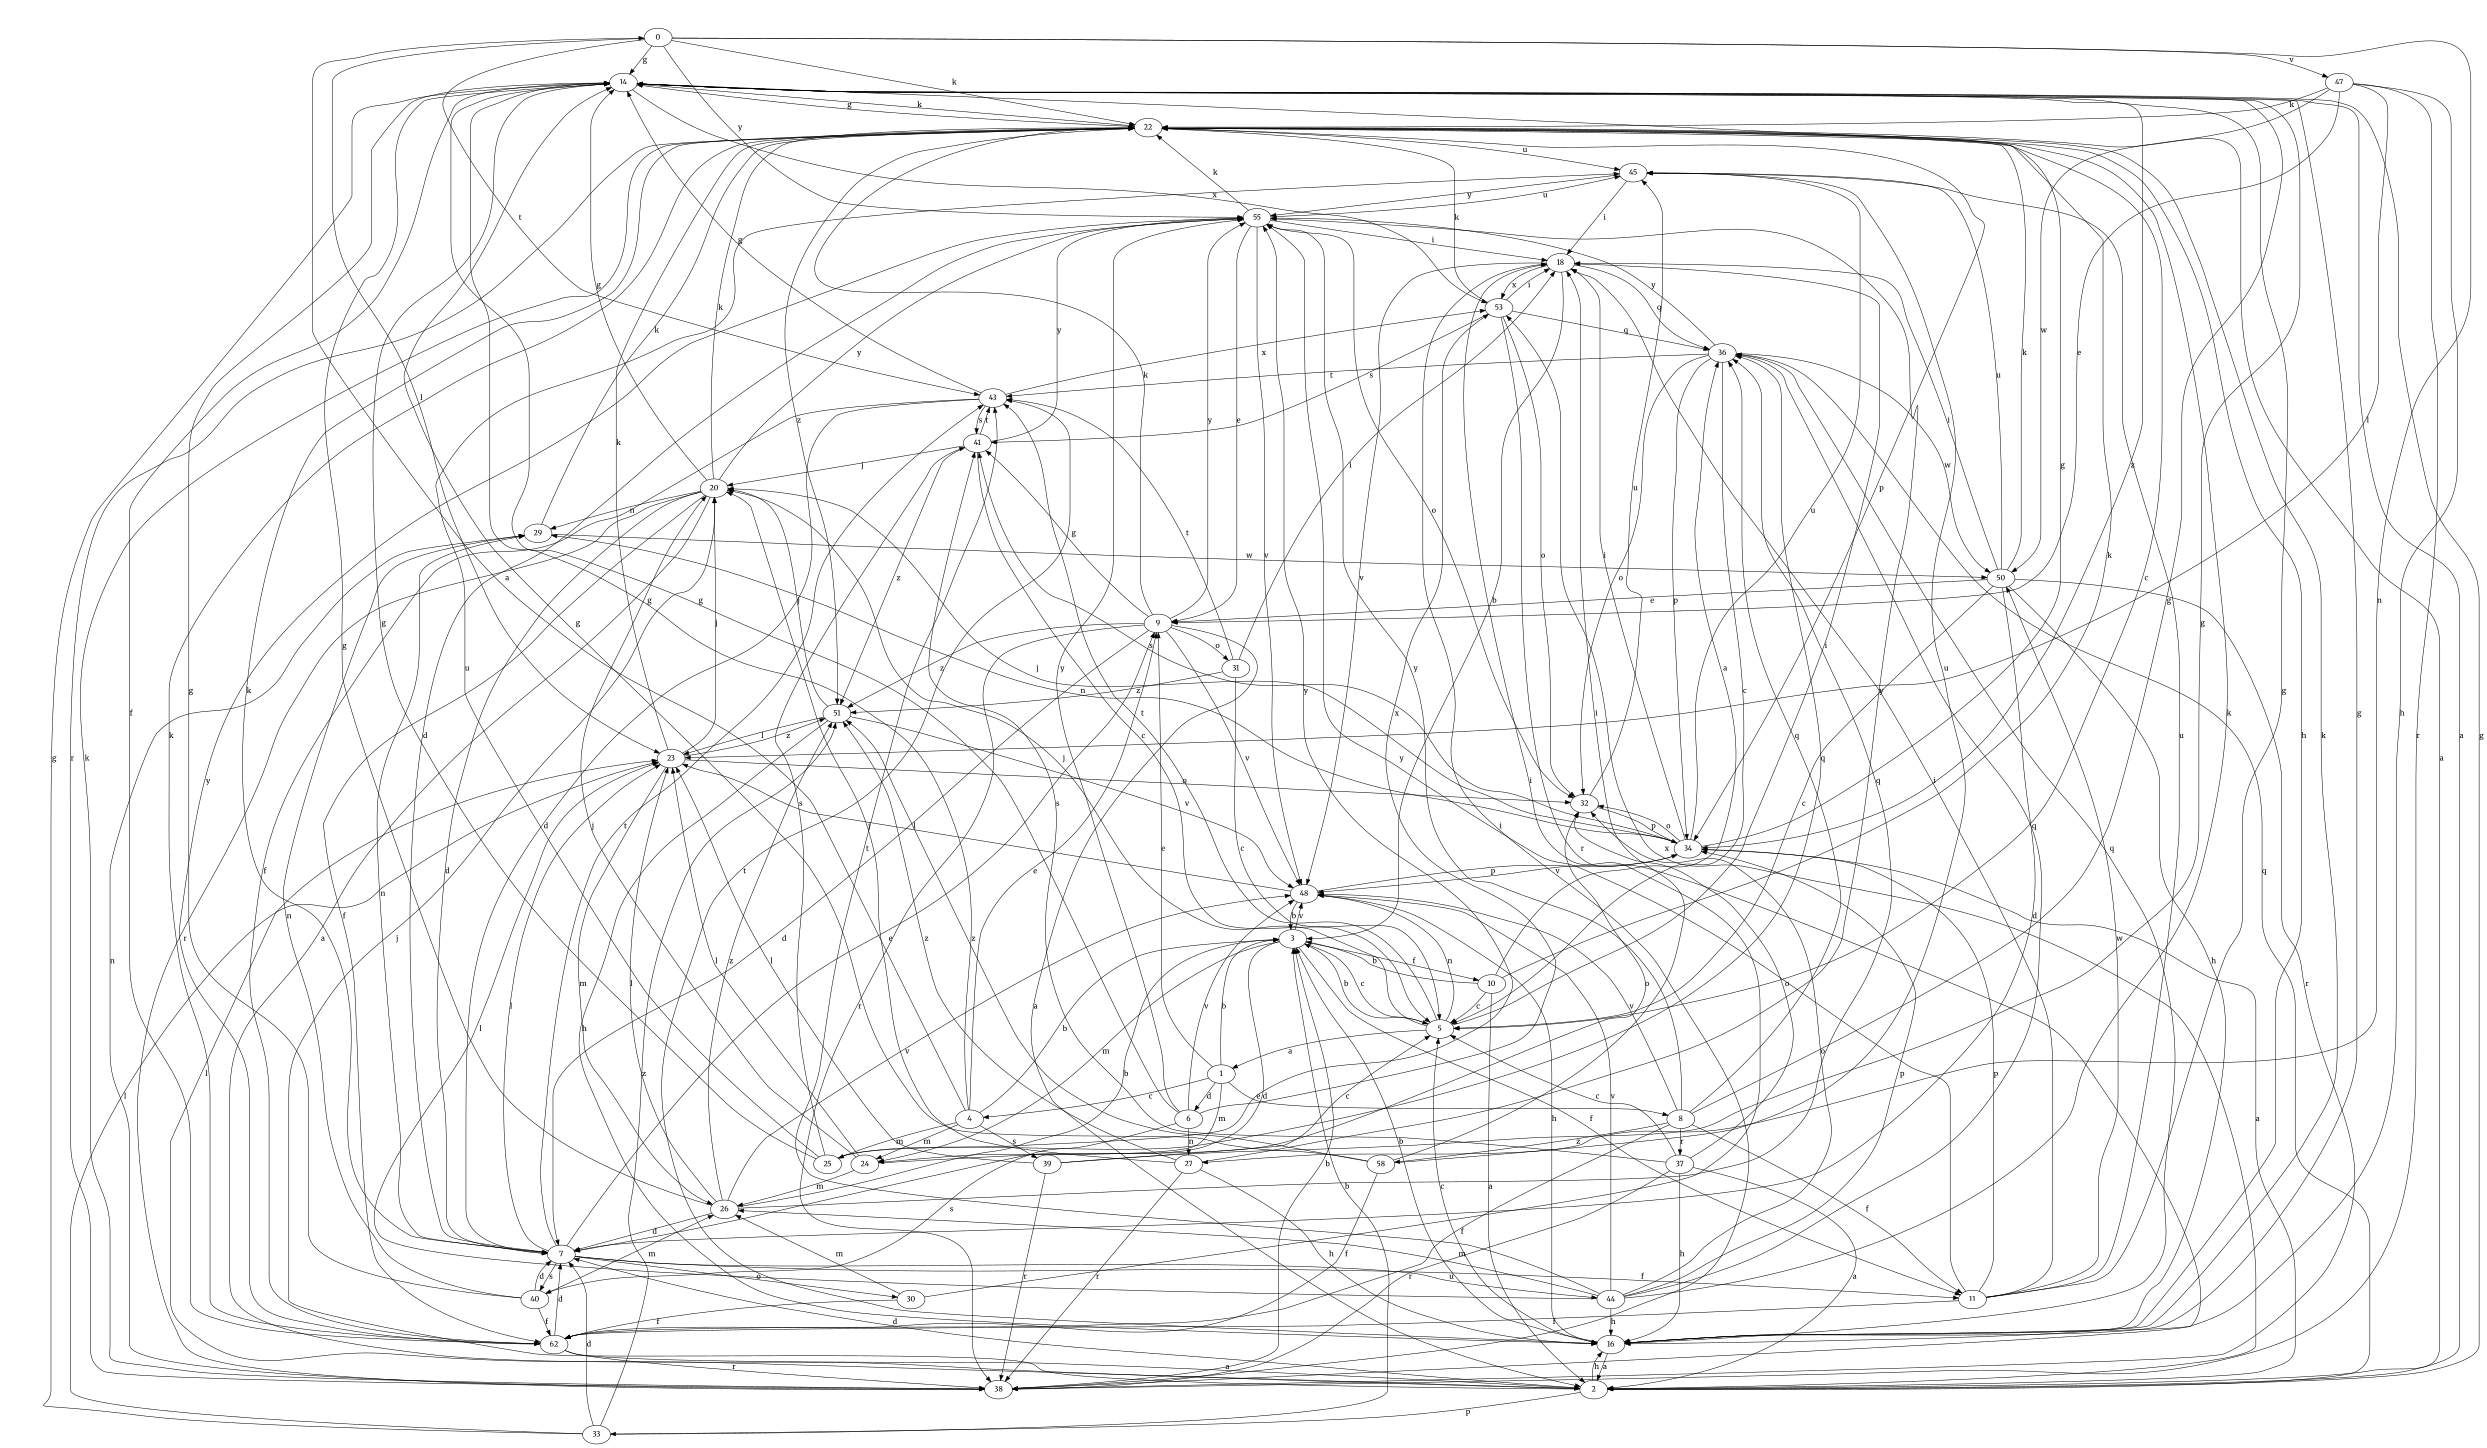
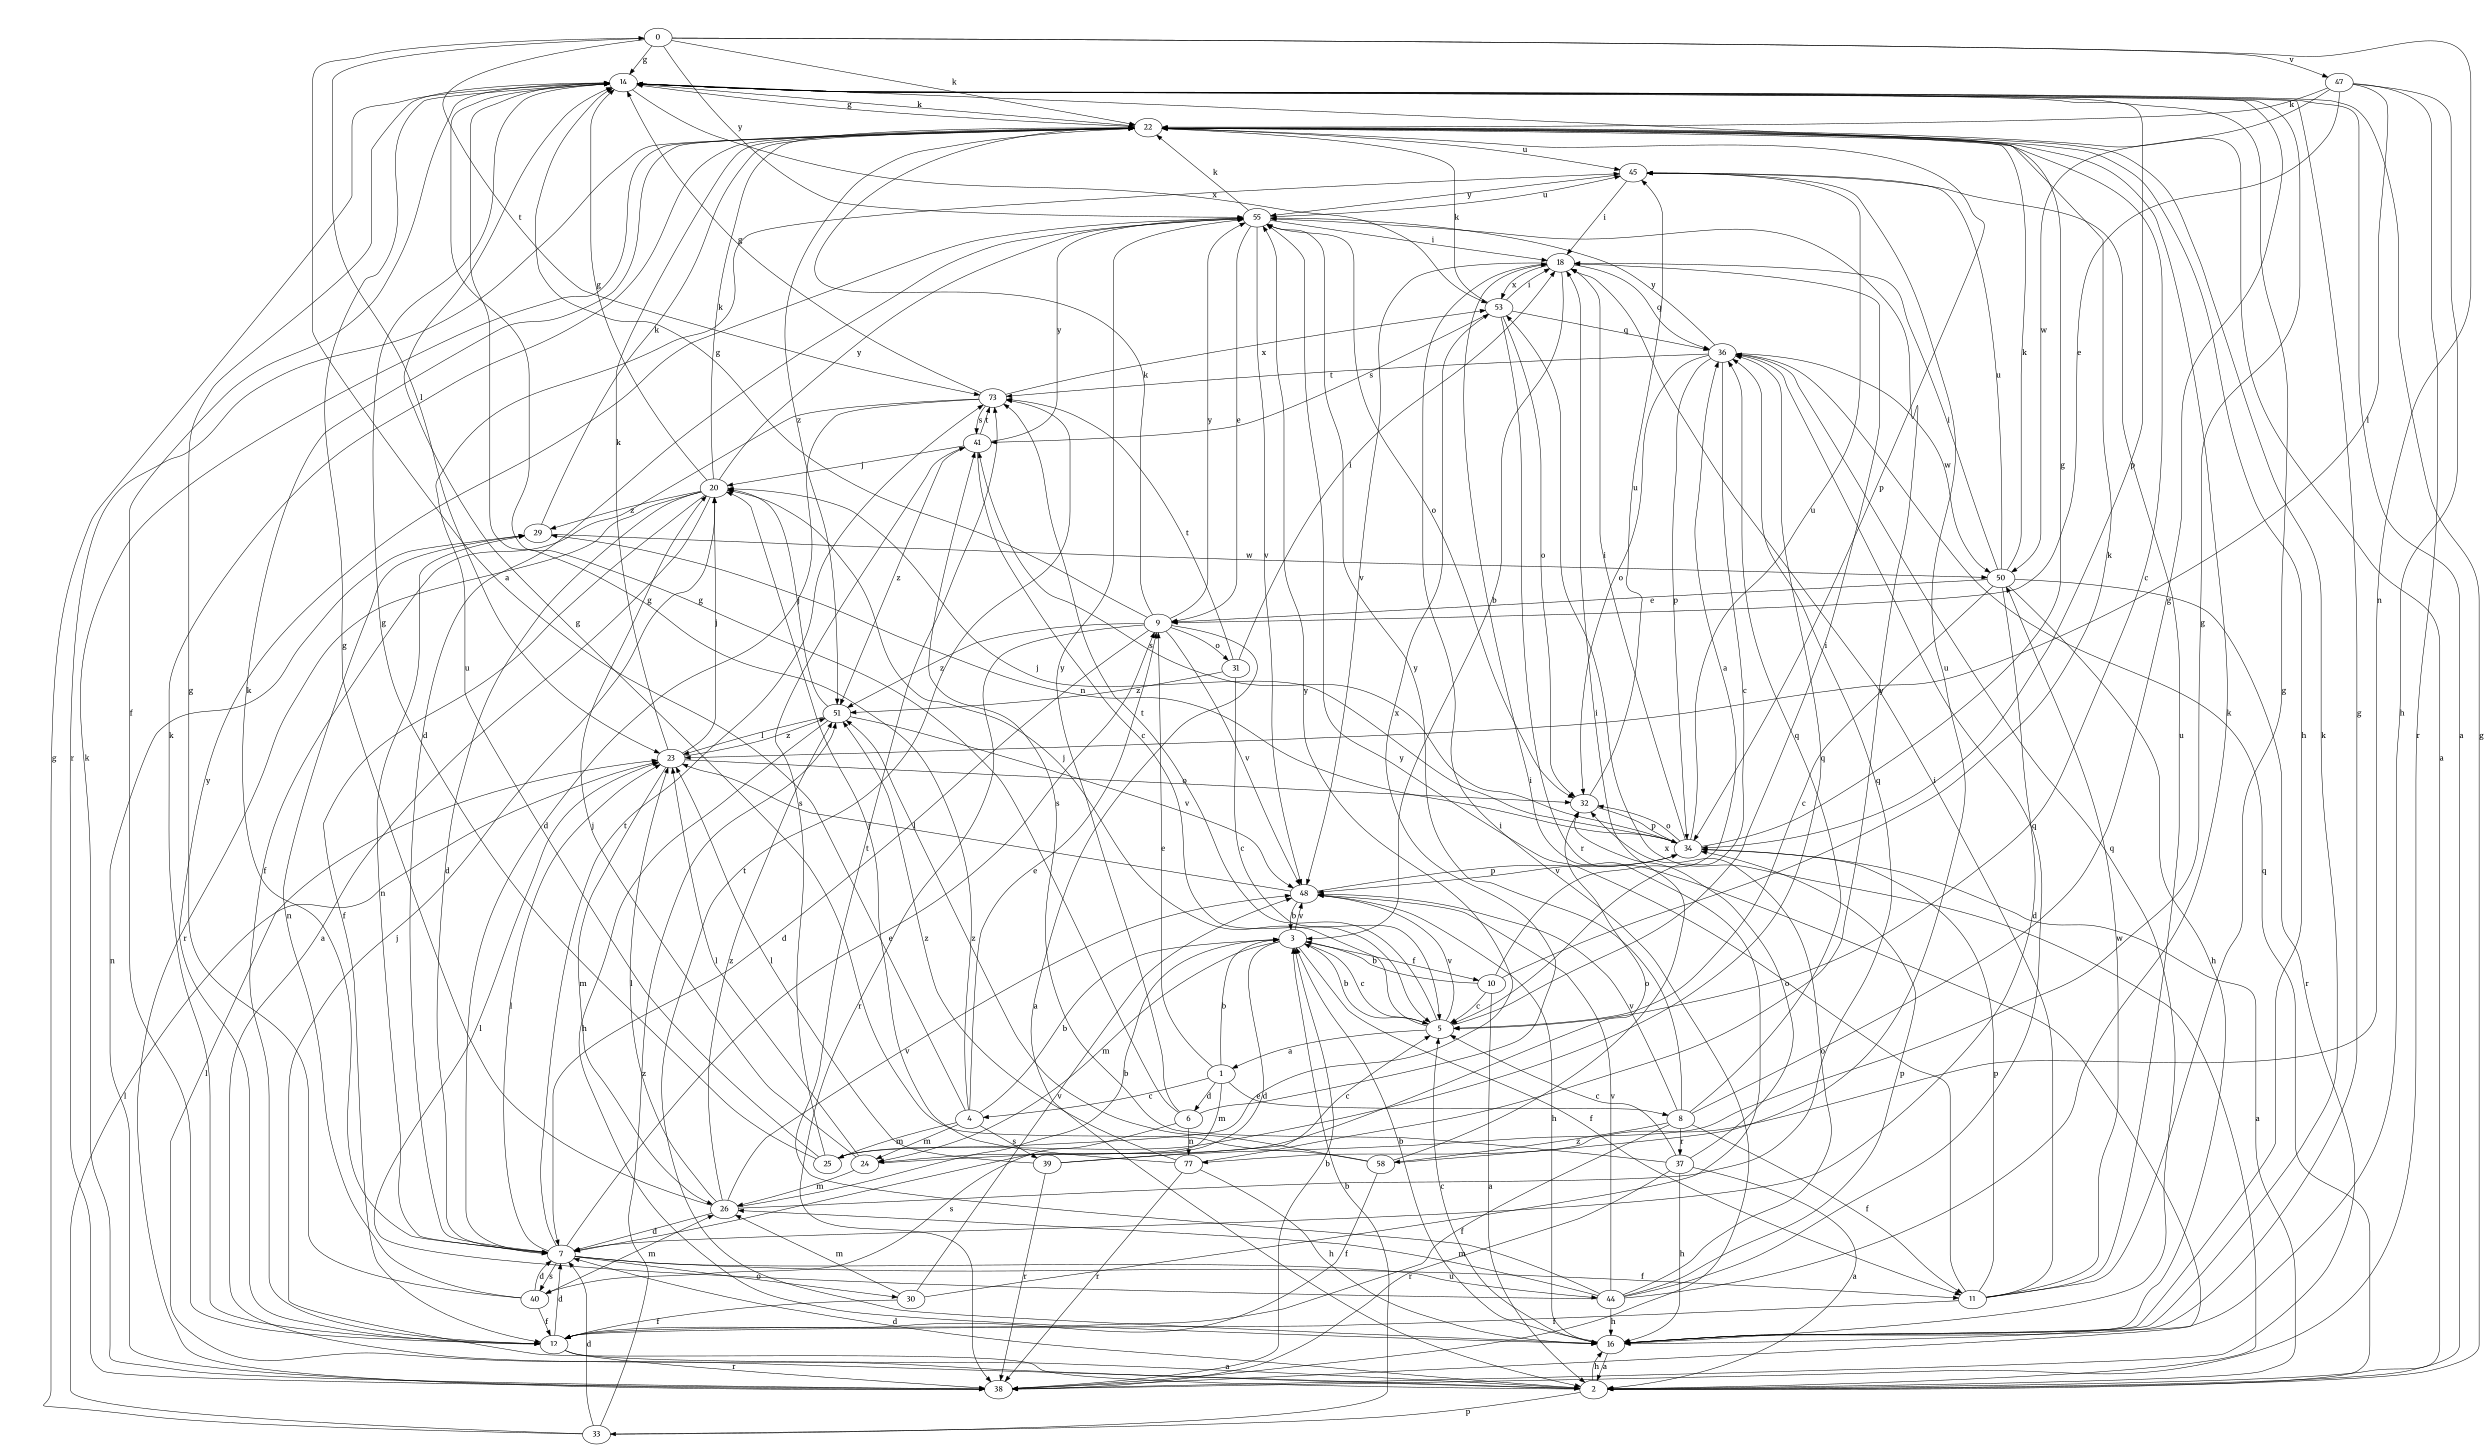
node "43": label "43" -> "73"
edge "14" -> "34": label "z" -> "p"
edge "20" -> "29": label "n" -> "z"
edge "9" -> "41": now "9" -> "14"
edge "5" -> "48": label "n" -> "v"
edge "6" -> "48": now "30" -> "48"
node "27": label "27" -> "77"
node "62": label "62" -> "12"
